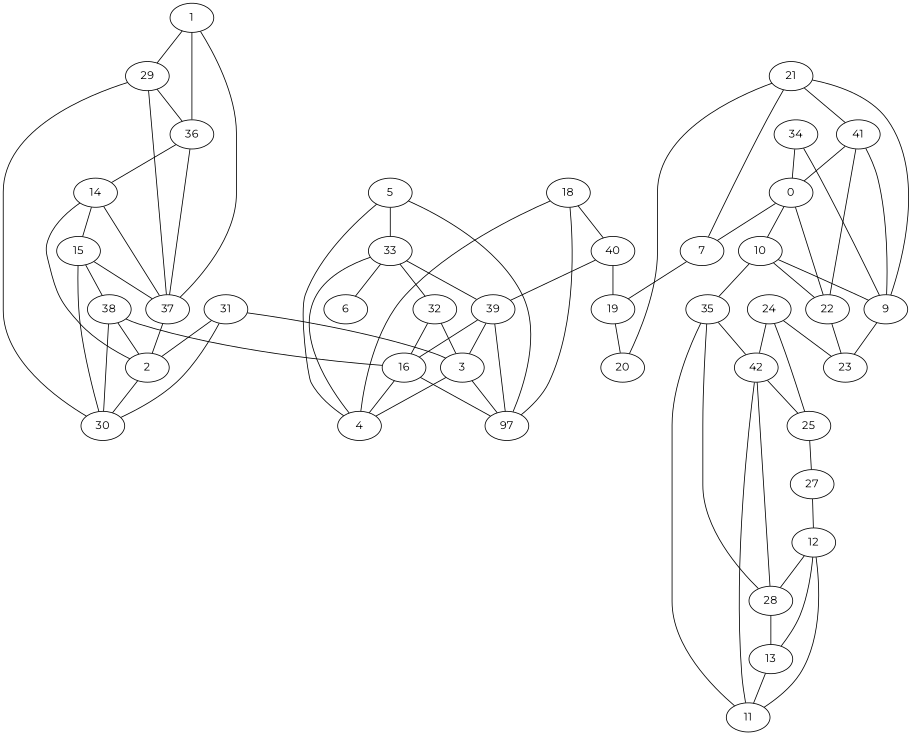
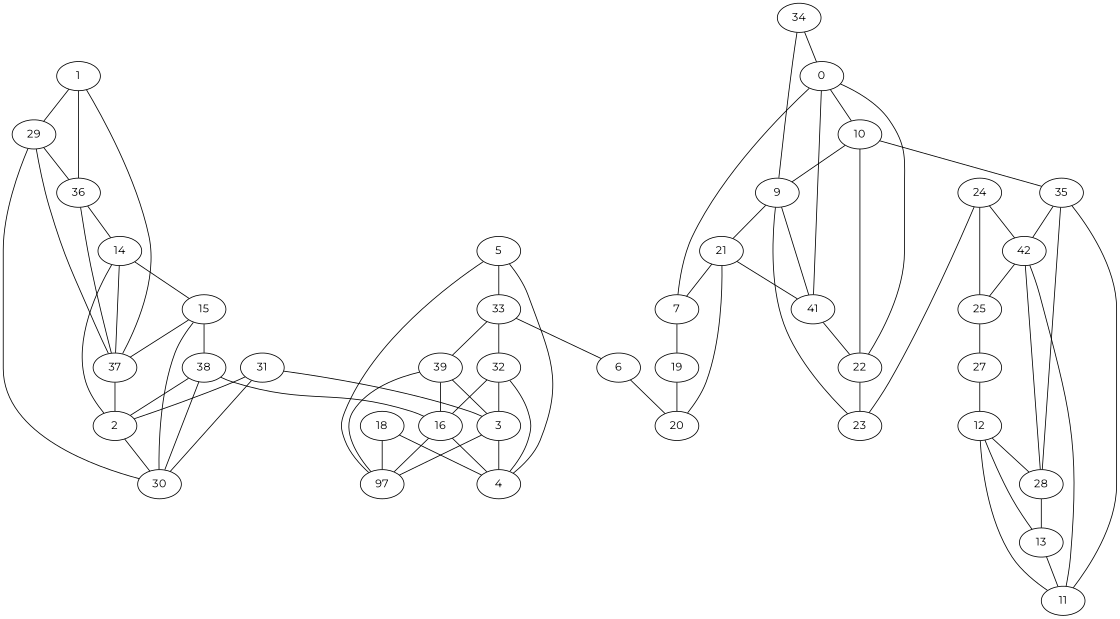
node "40": removed
edge "33" -- "4": now "32" -- "4"
edge "6" -- "20": added
